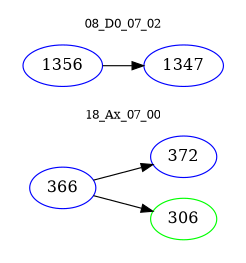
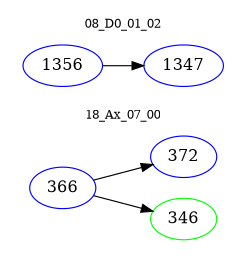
cluster "08_D0_07_02": label "08_D0_07_02" -> "08_D0_01_02"
node "306": label "306" -> "346"
